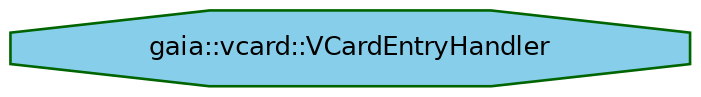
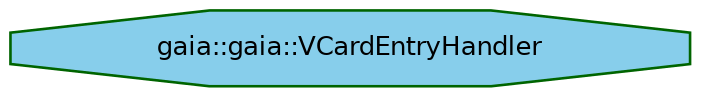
node "gaia::vcard::VCardEntryHandler": label "gaia::vcard::VCardEntryHandler" -> "gaia::gaia::VCardEntryHandler"
